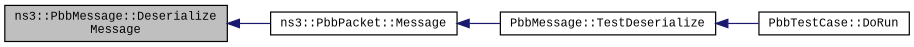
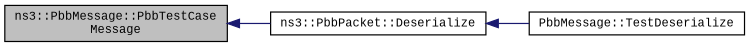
node "ns3::PbbMessage::Deserialize Message": label "ns3::PbbMessage::Deserialize Message" -> "ns3::PbbMessage::PbbTestCase Message"
node "ns3::PbbPacket::Message": label "ns3::PbbPacket::Message" -> "ns3::PbbPacket::Deserialize"
node "PbbTestCase::DoRun": removed
